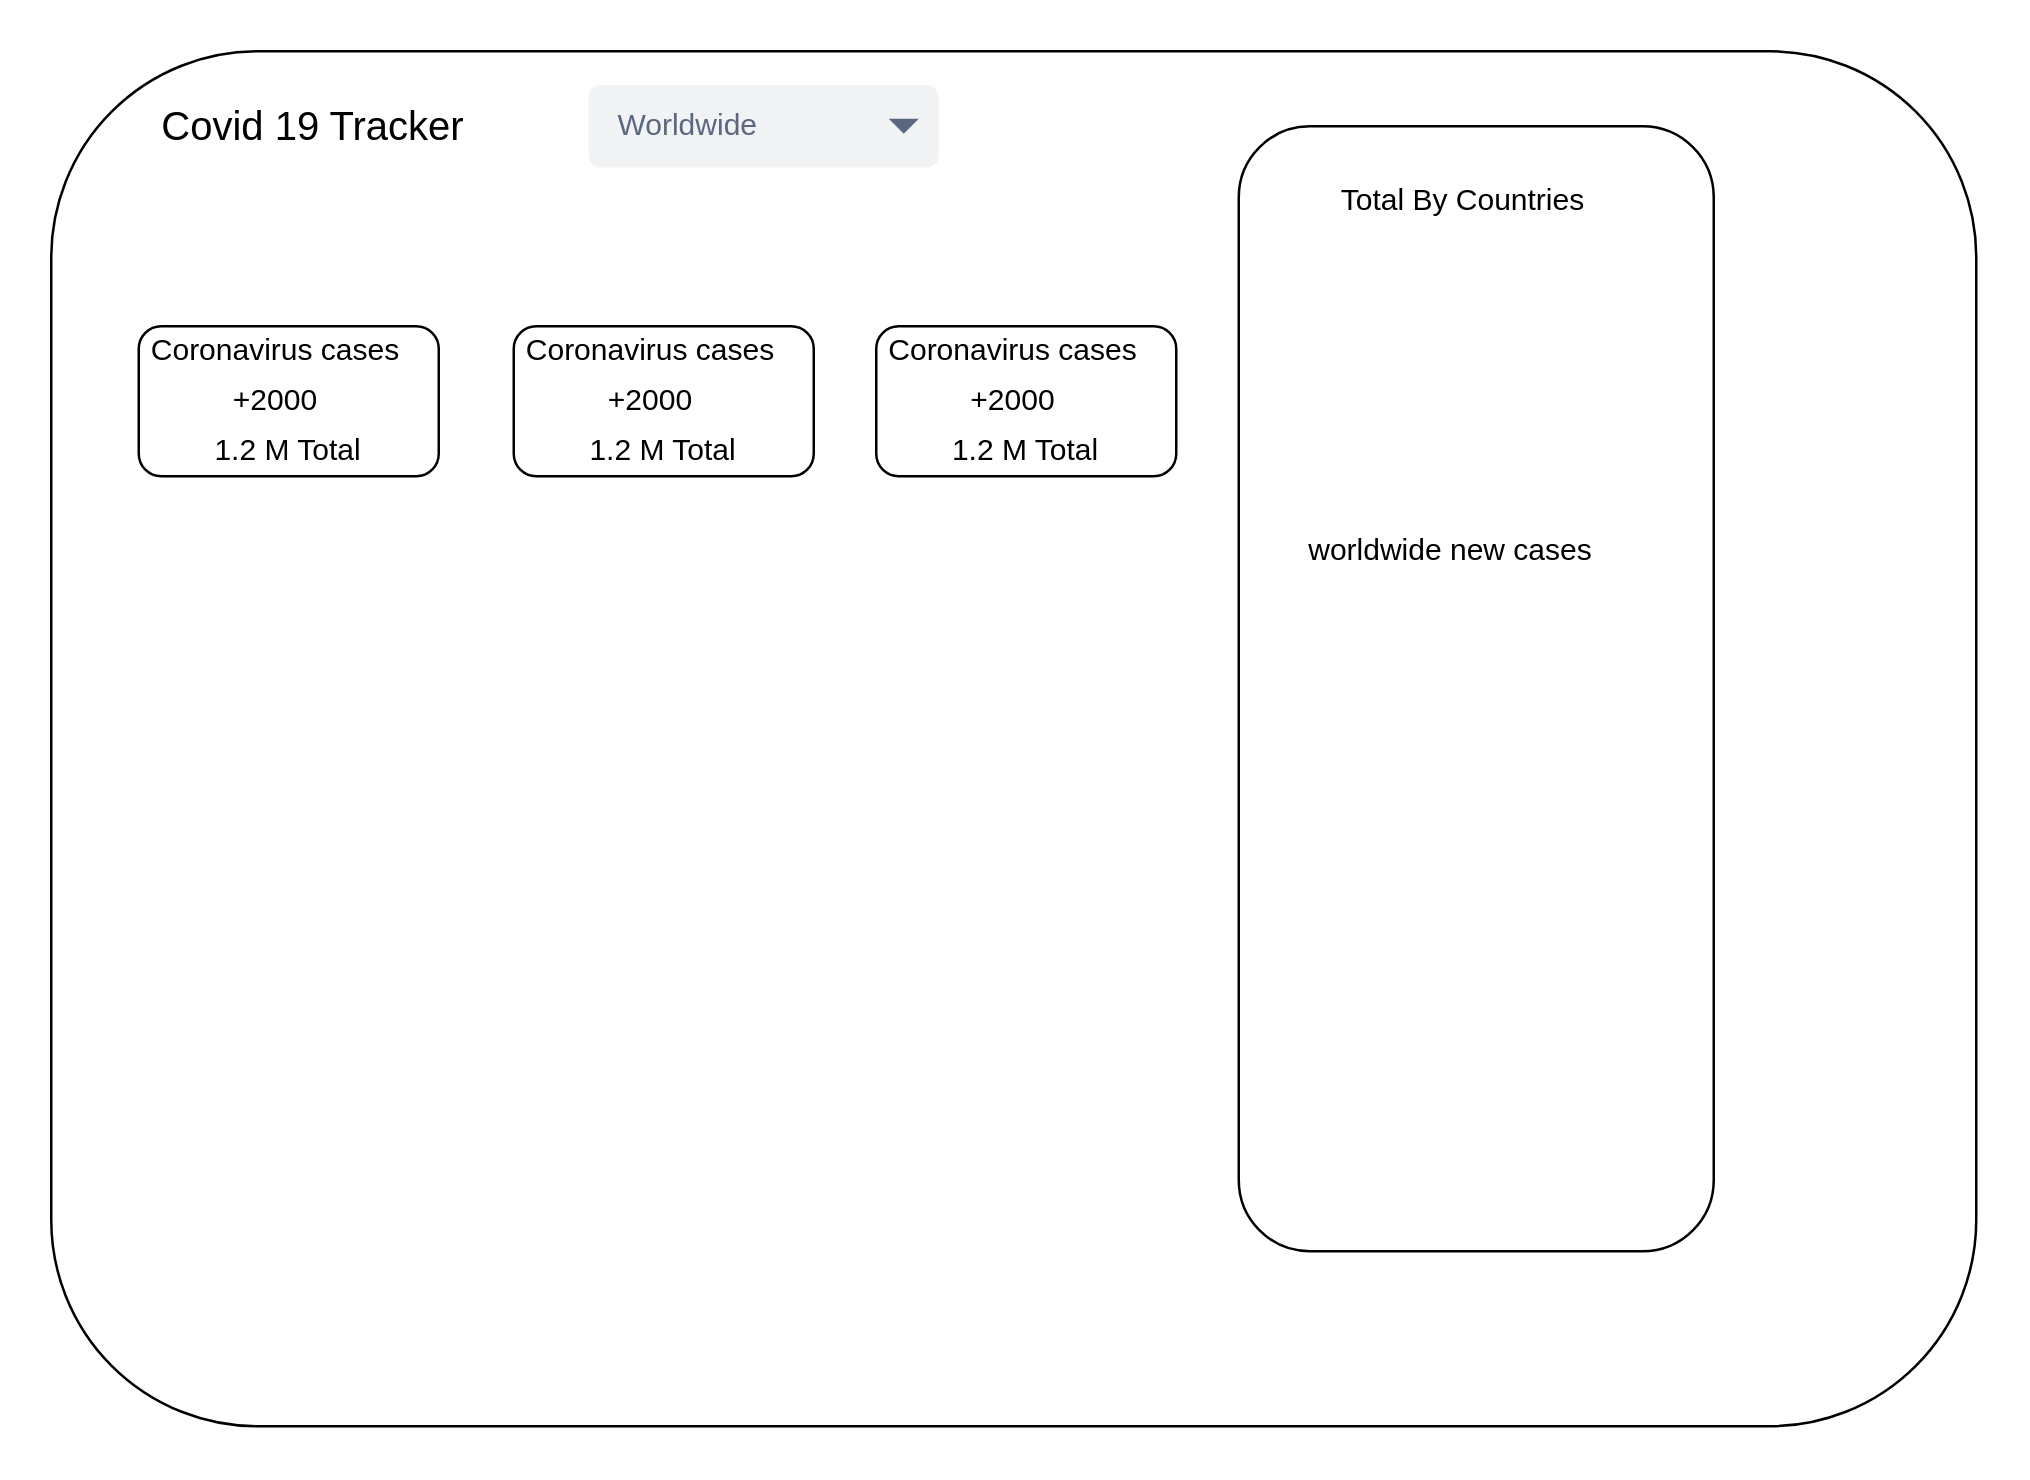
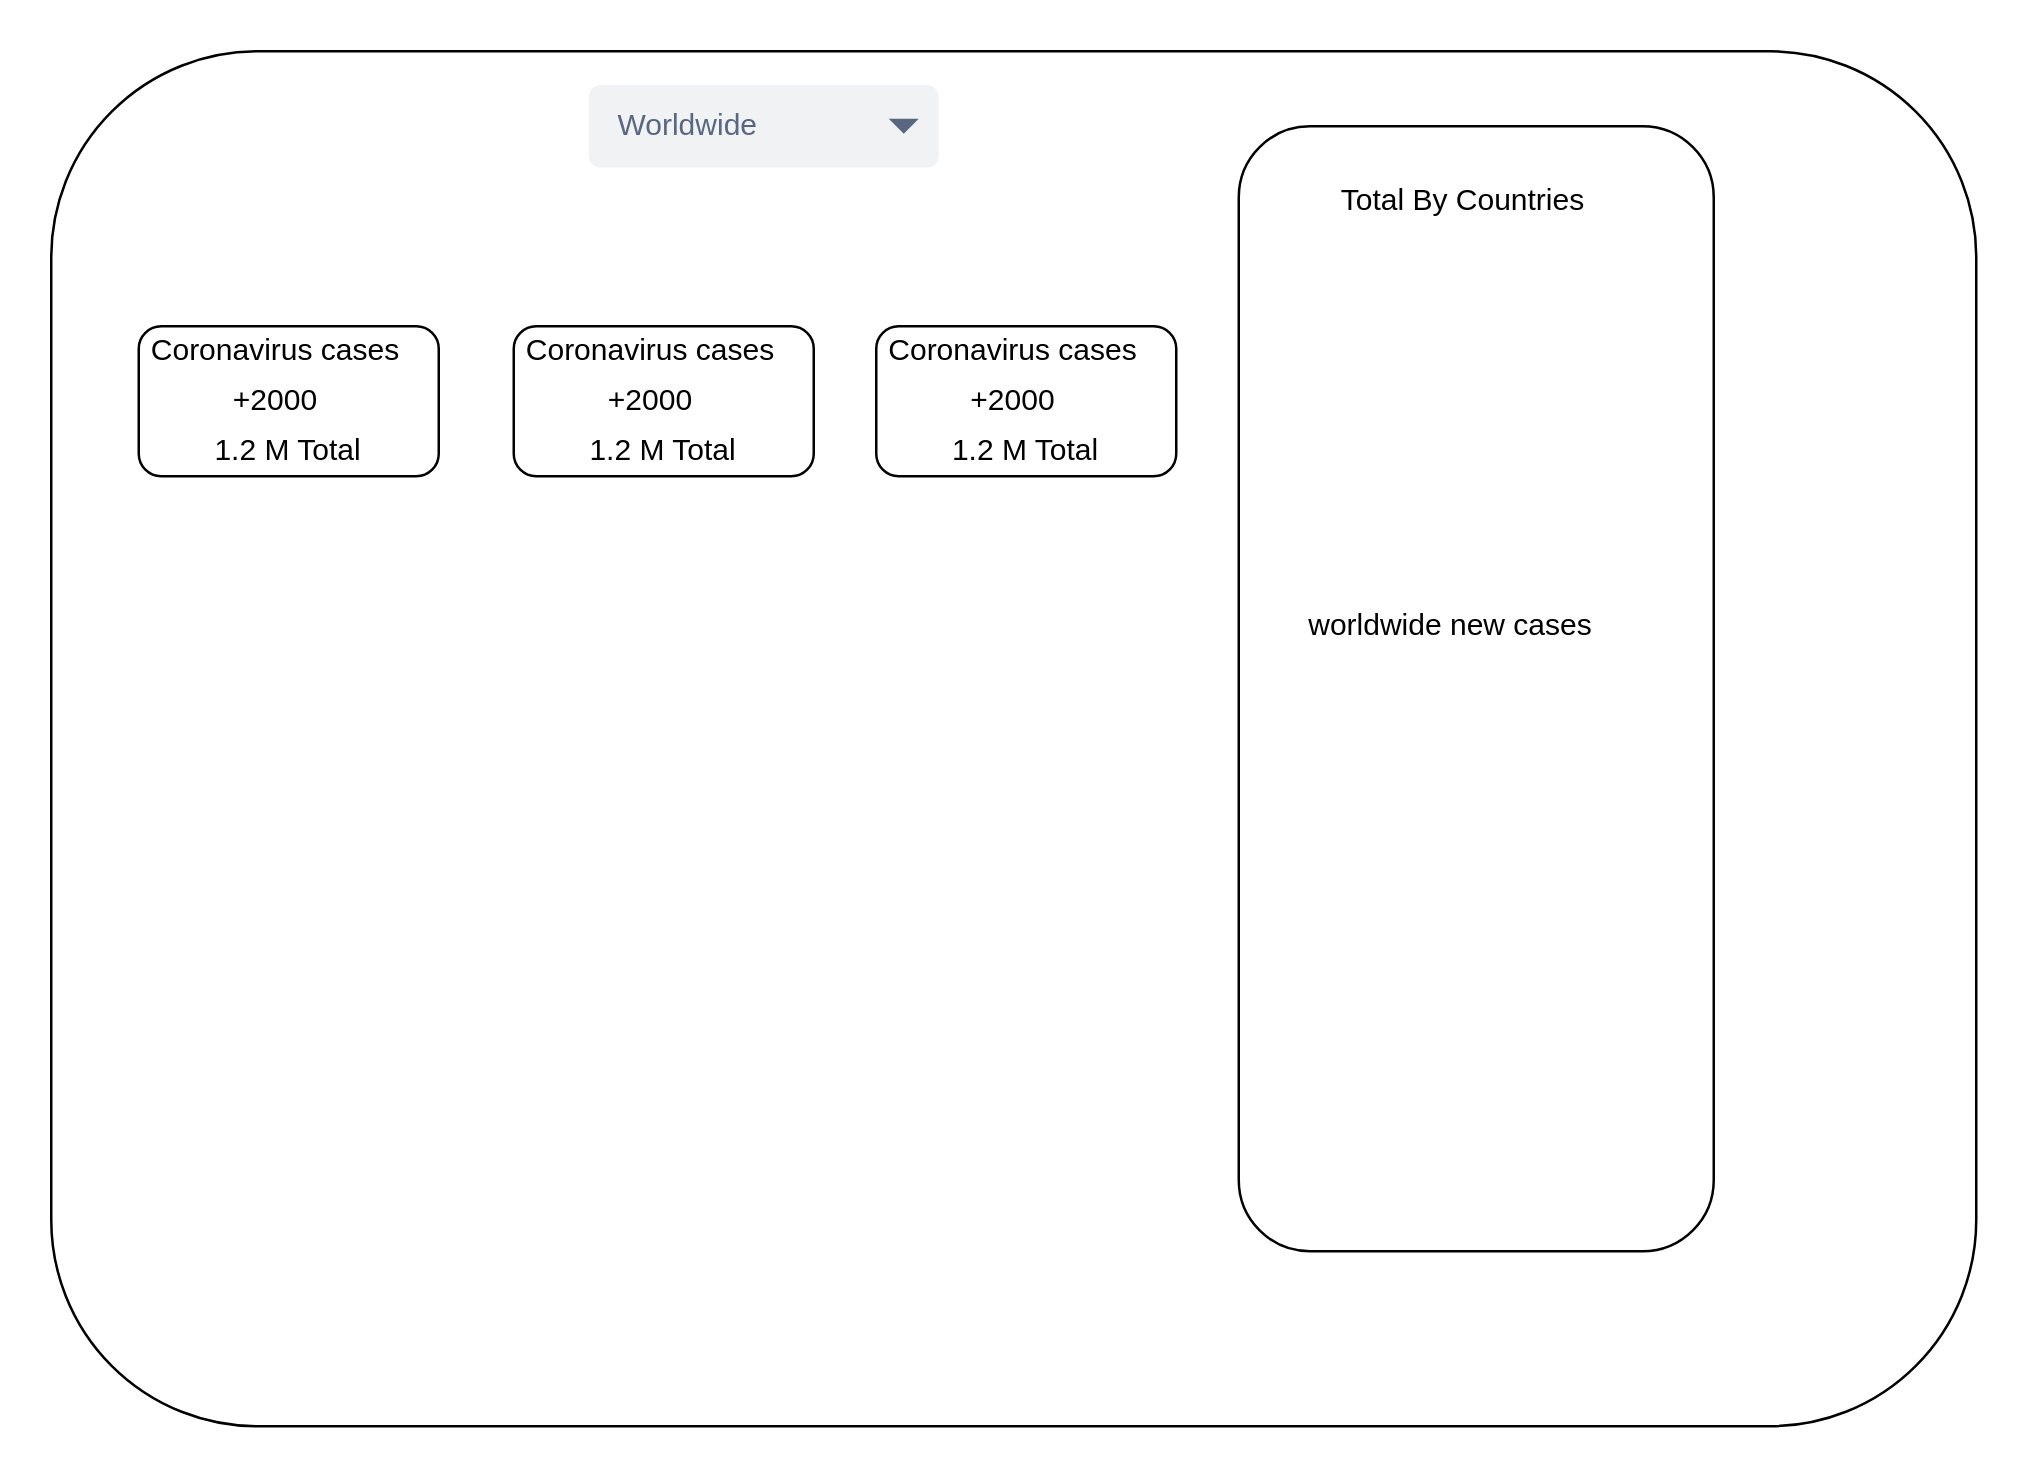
node "Covid 19 Tracker": removed
node "worldwide new cases": moved (1451, 551) -> (1451, 626)
